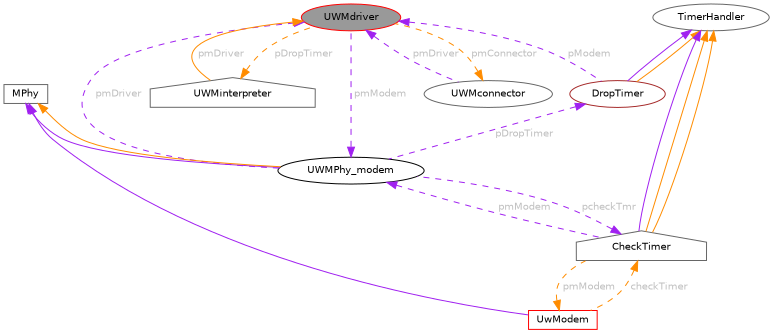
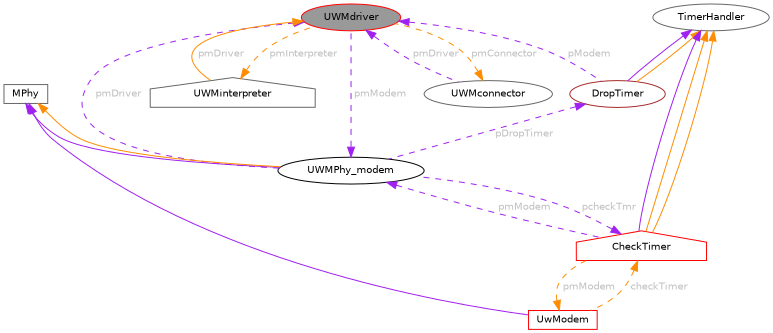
edge "UWMdriver" -> "UWMinterpreter": label " pDropTimer" -> " pmInterpreter"
node "CheckTimer": color gray40 -> red
